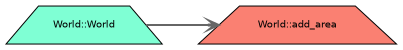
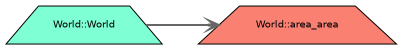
node "World::add_area": label "World::add_area" -> "World::area_area"
